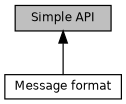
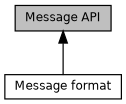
node "Simple API": label "Simple API" -> "Message API"
